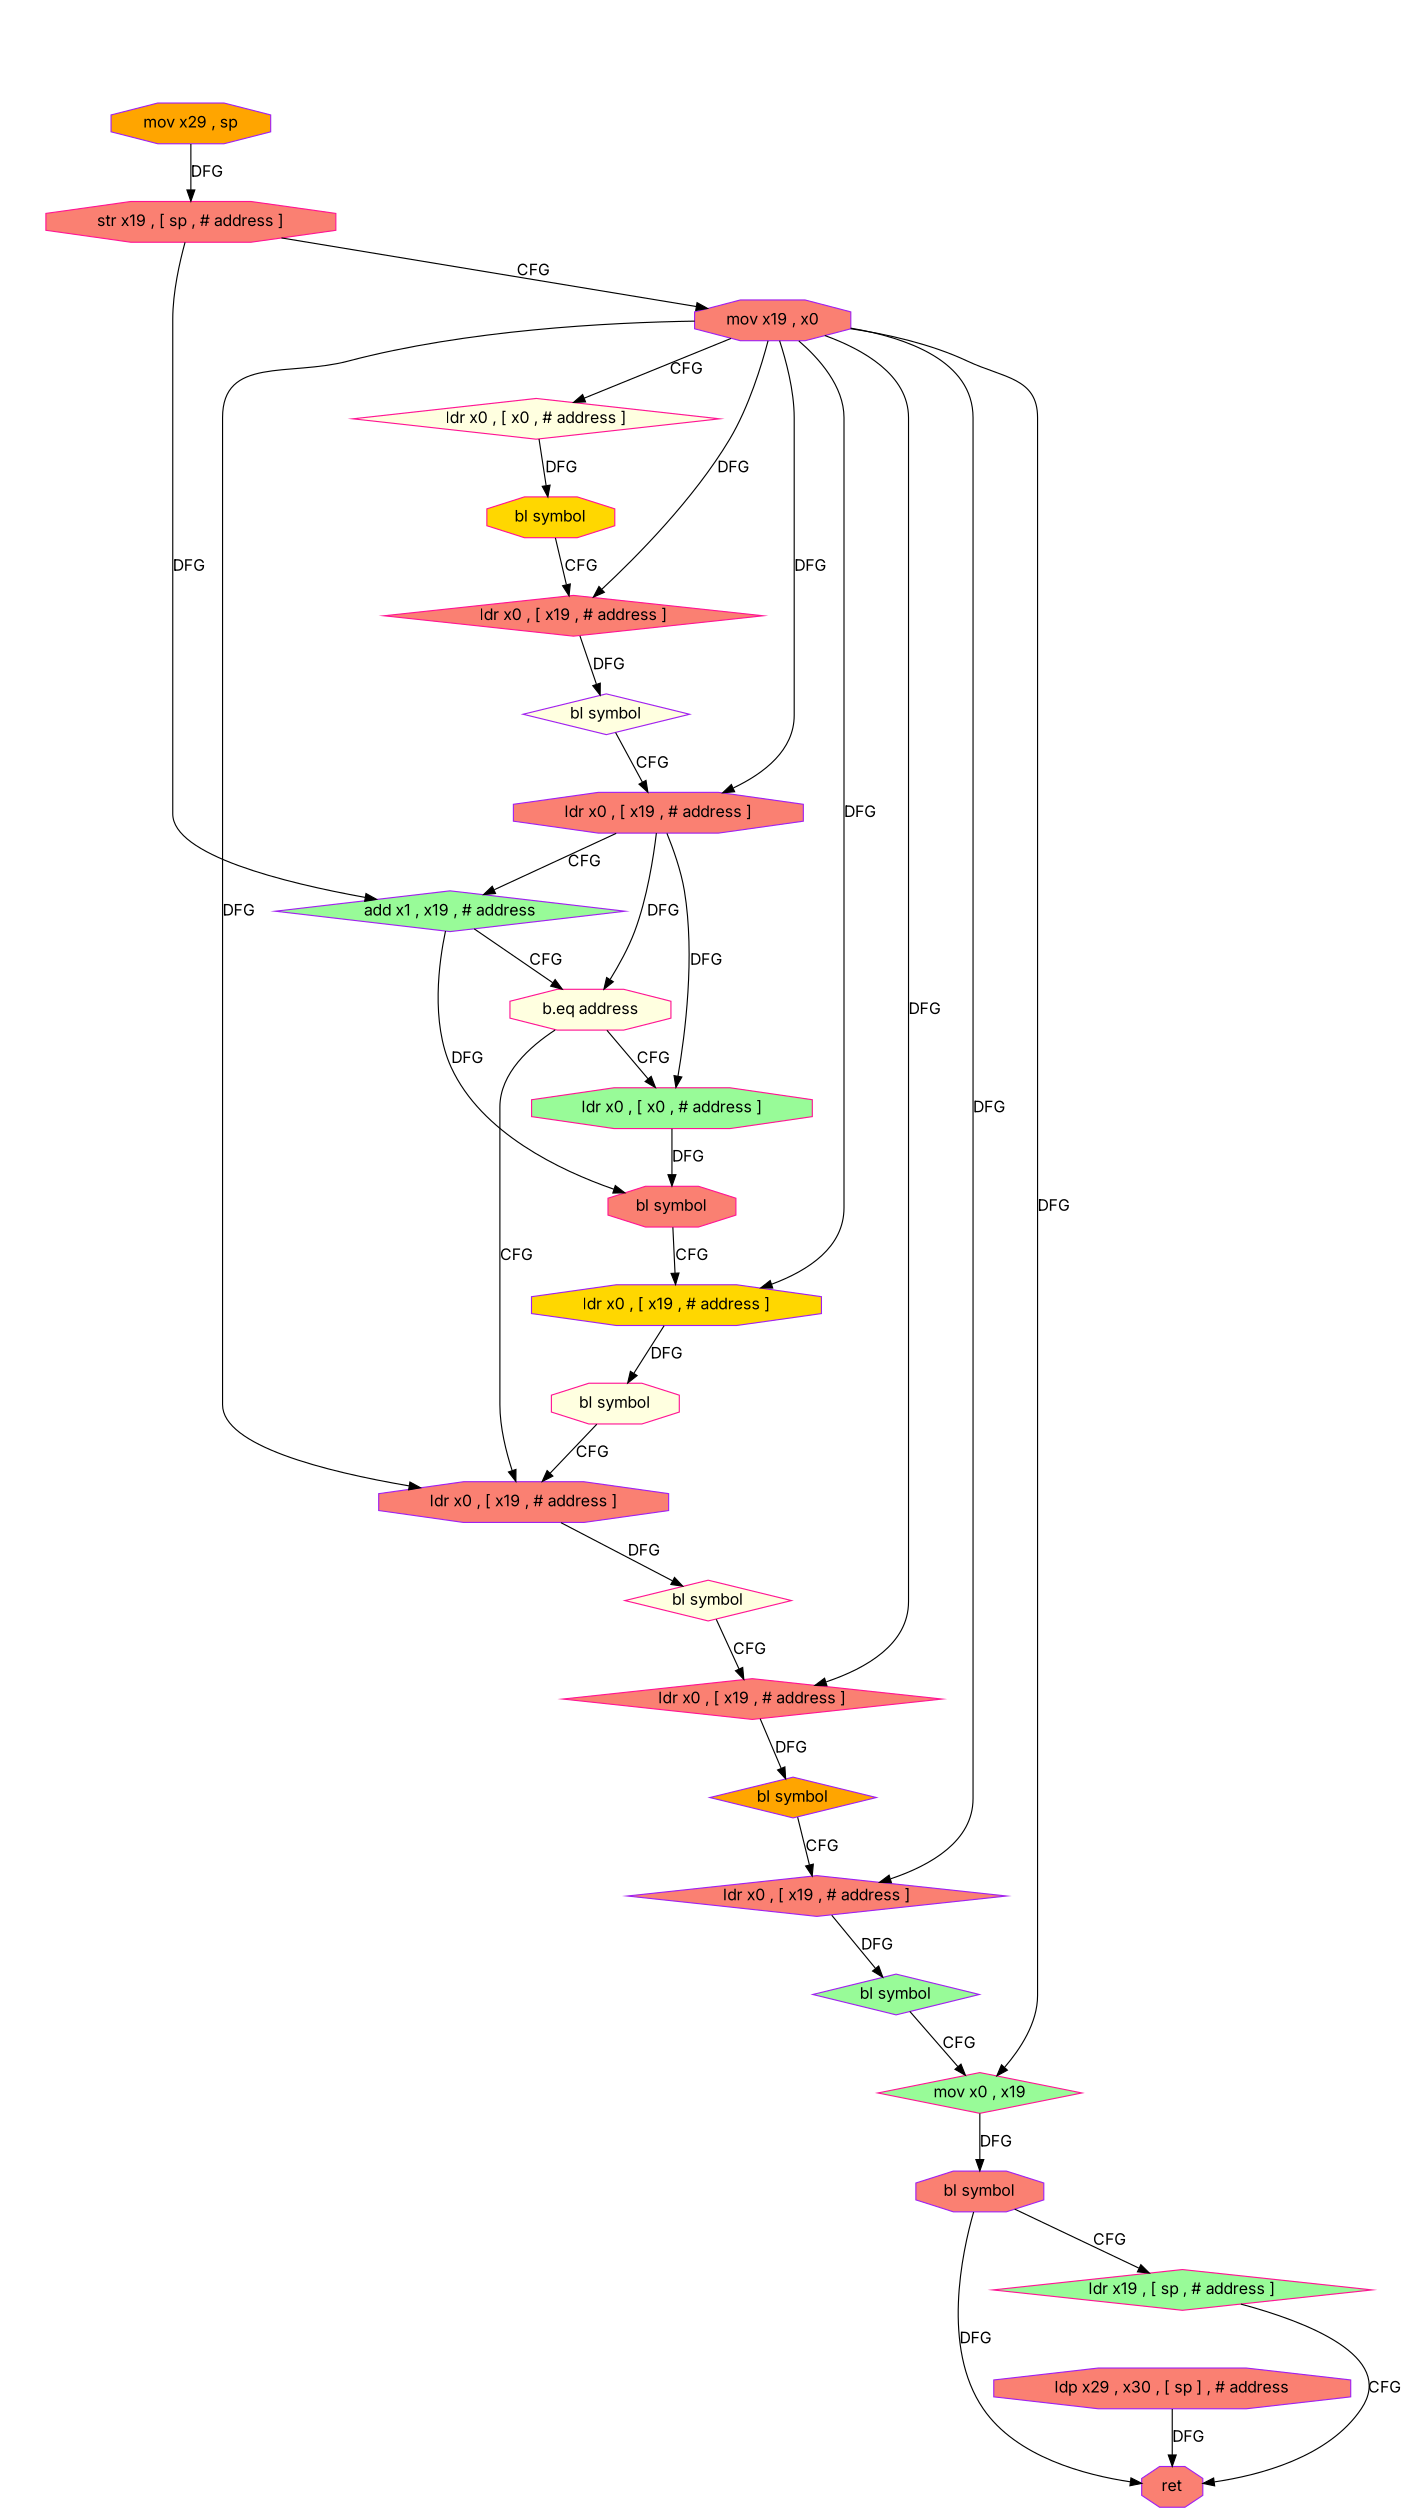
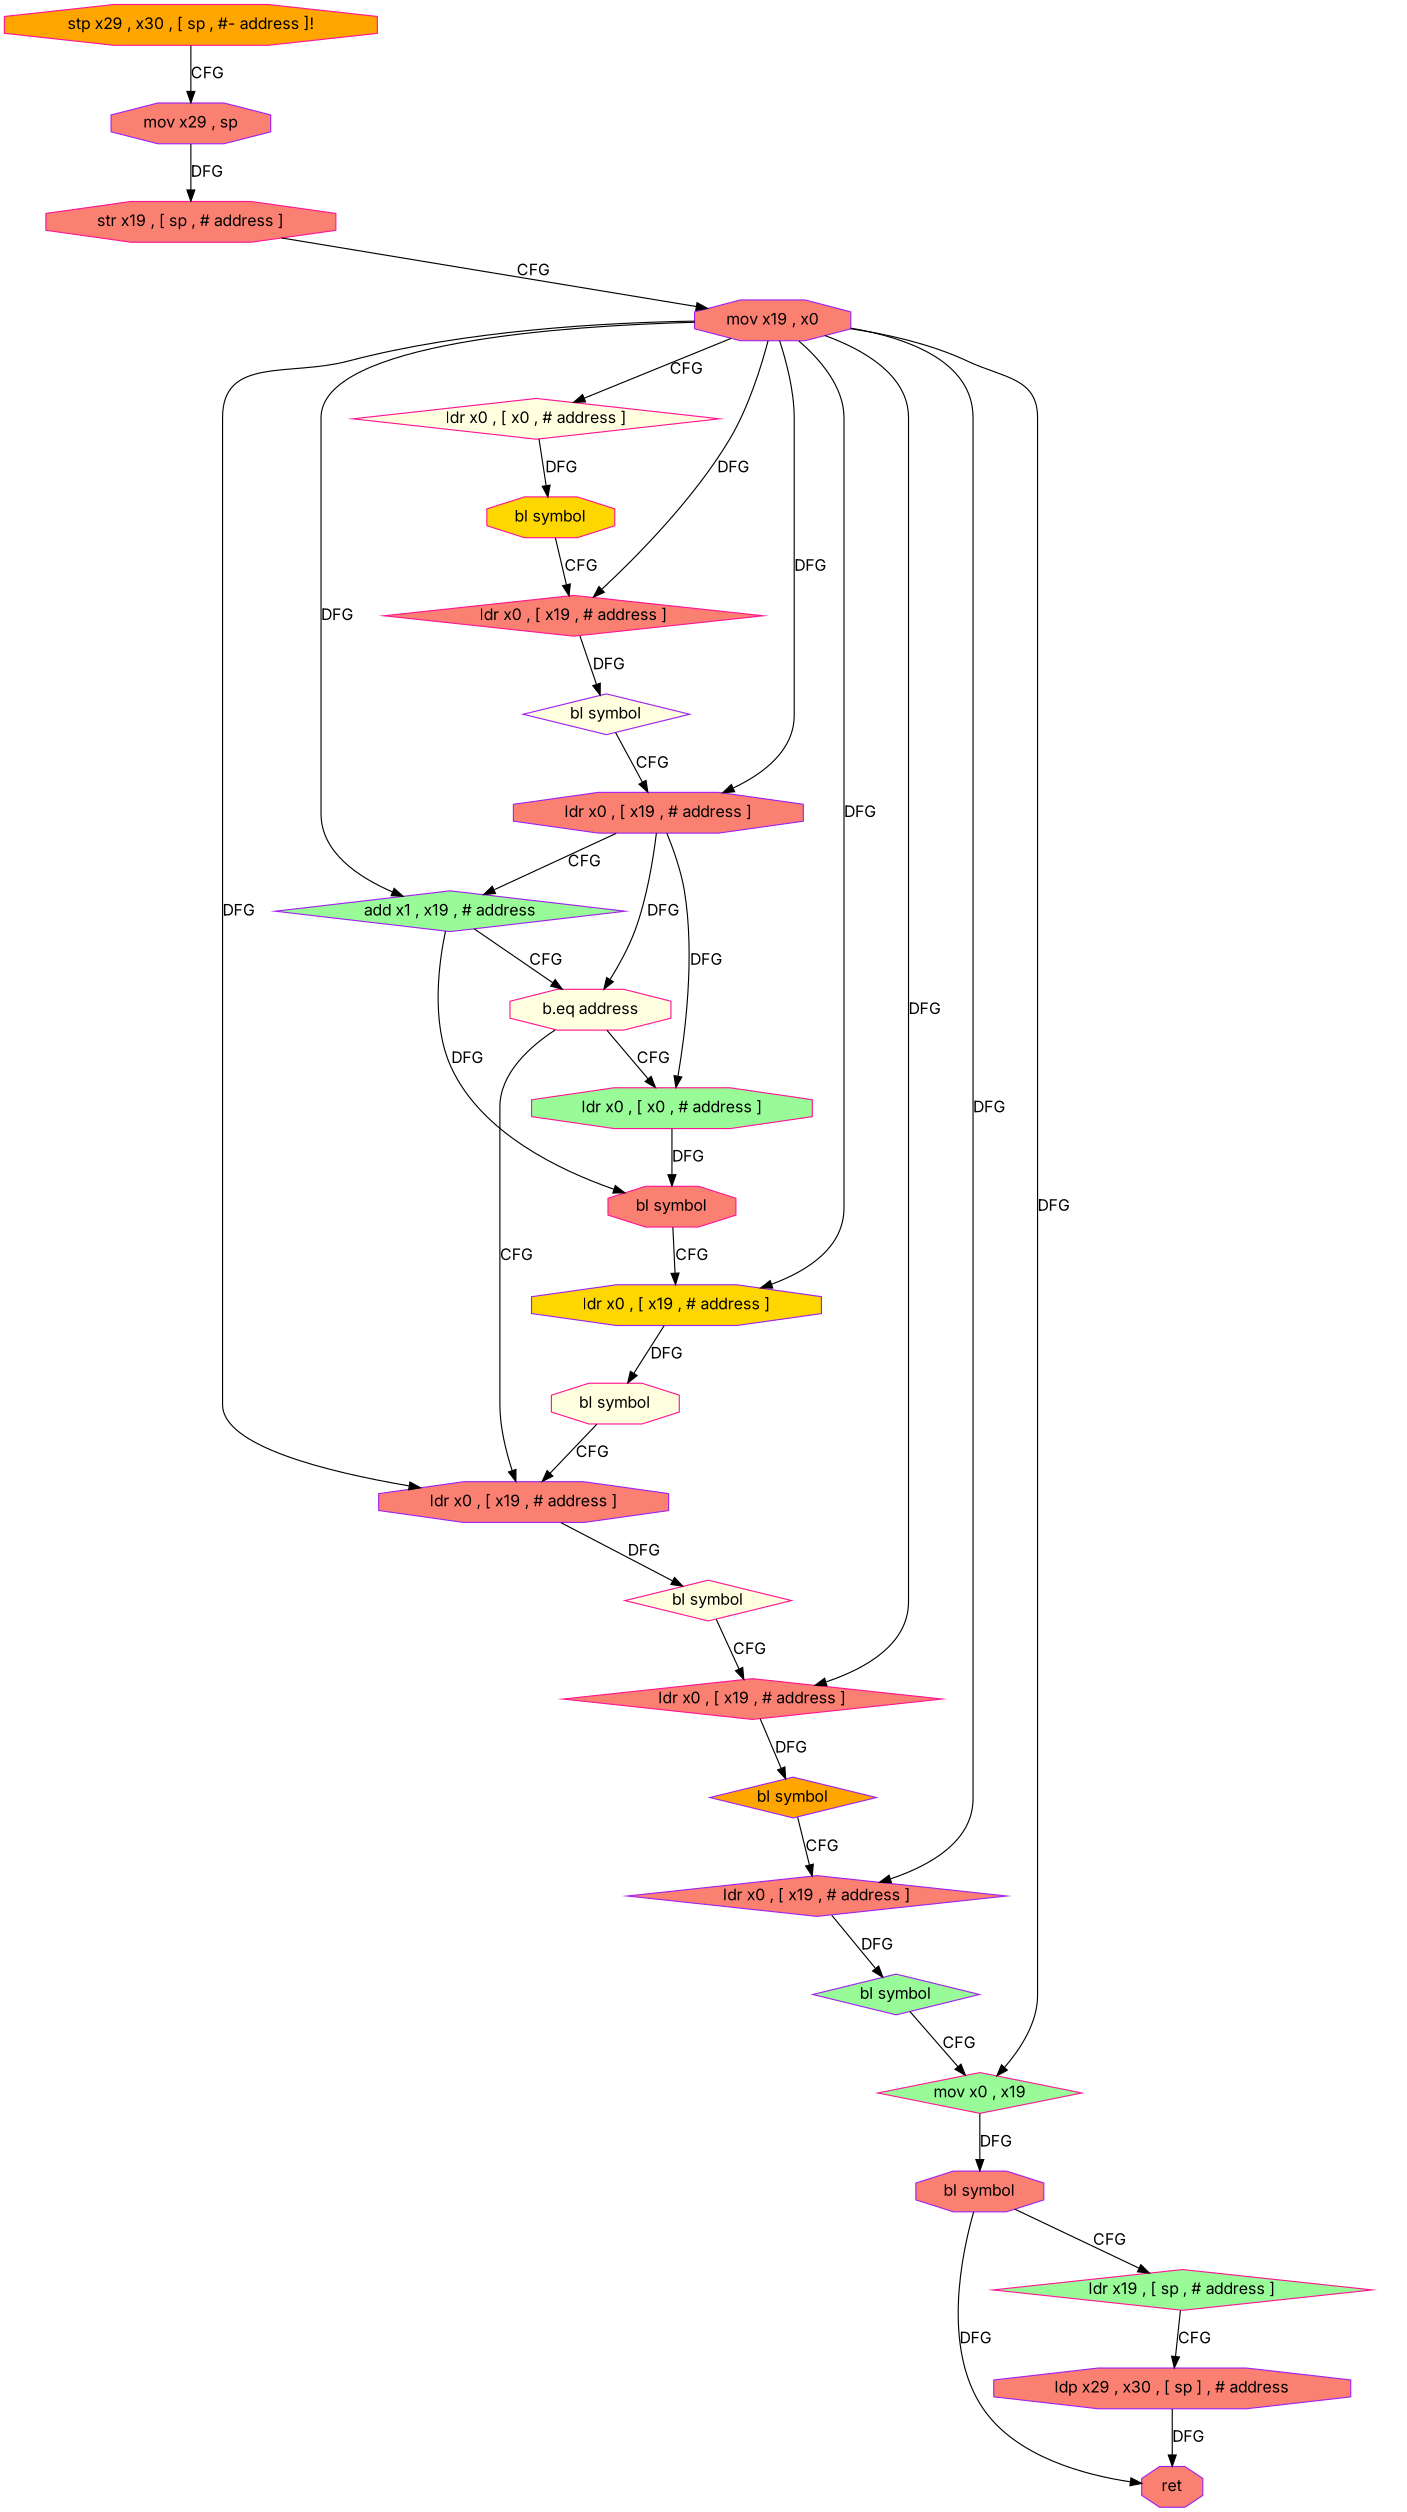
node "stp x29 , x30 , [ sp , #- address ]!": added
node "mov x29 , sp": fillcolor orange -> salmon
edge "str x19 , [ sp , # address ]" -> "add x1 , x19 , # address": now "mov x19 , x0" -> "add x1 , x19 , # address"
edge "ldr x19 , [ sp , # address ]" -> "ret": now "ldr x19 , [ sp , # address ]" -> "ldp x29 , x30 , [ sp ] , # address"
